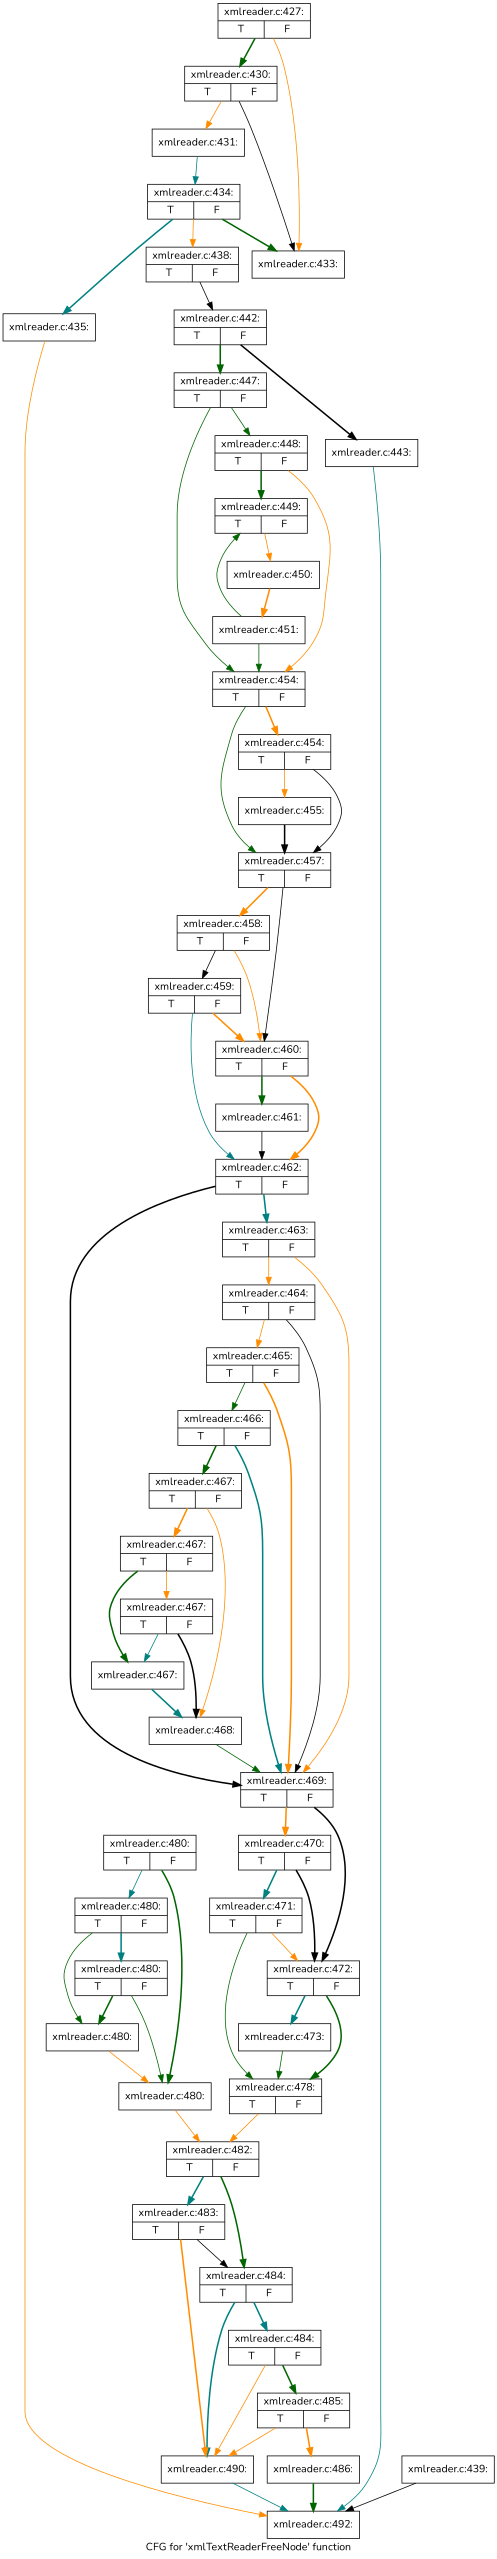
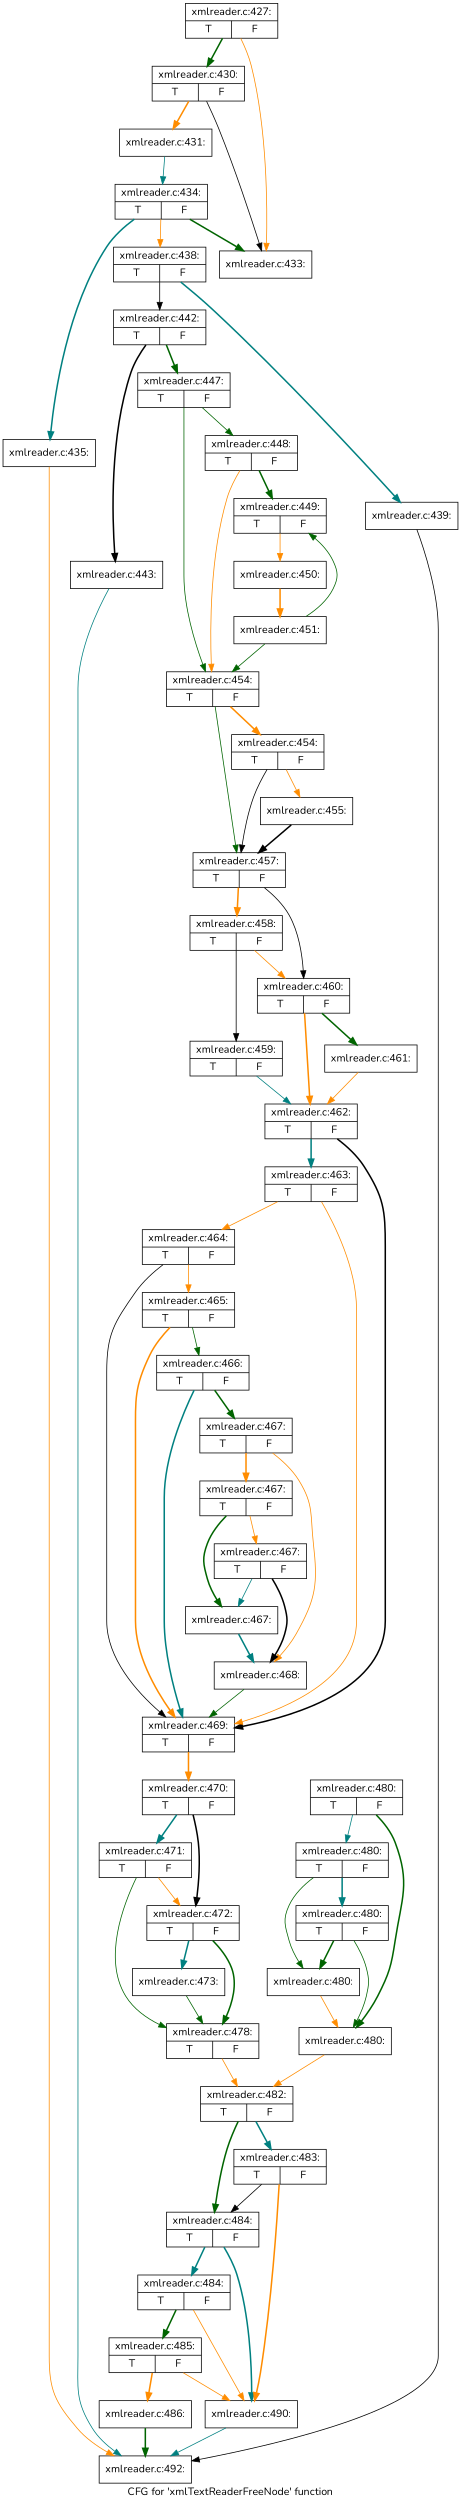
edge "xmlreader.c:430:" -> "xmlreader.c:431:": style solid -> bold
edge "xmlreader.c:438:" -> "xmlreader.c:439:": added
edge "xmlreader.c:459:" -> "xmlreader.c:460:": removed
edge "xmlreader.c:461:" -> "xmlreader.c:462:": color black -> darkorange
edge "xmlreader.c:469:" -> "xmlreader.c:472:": removed
